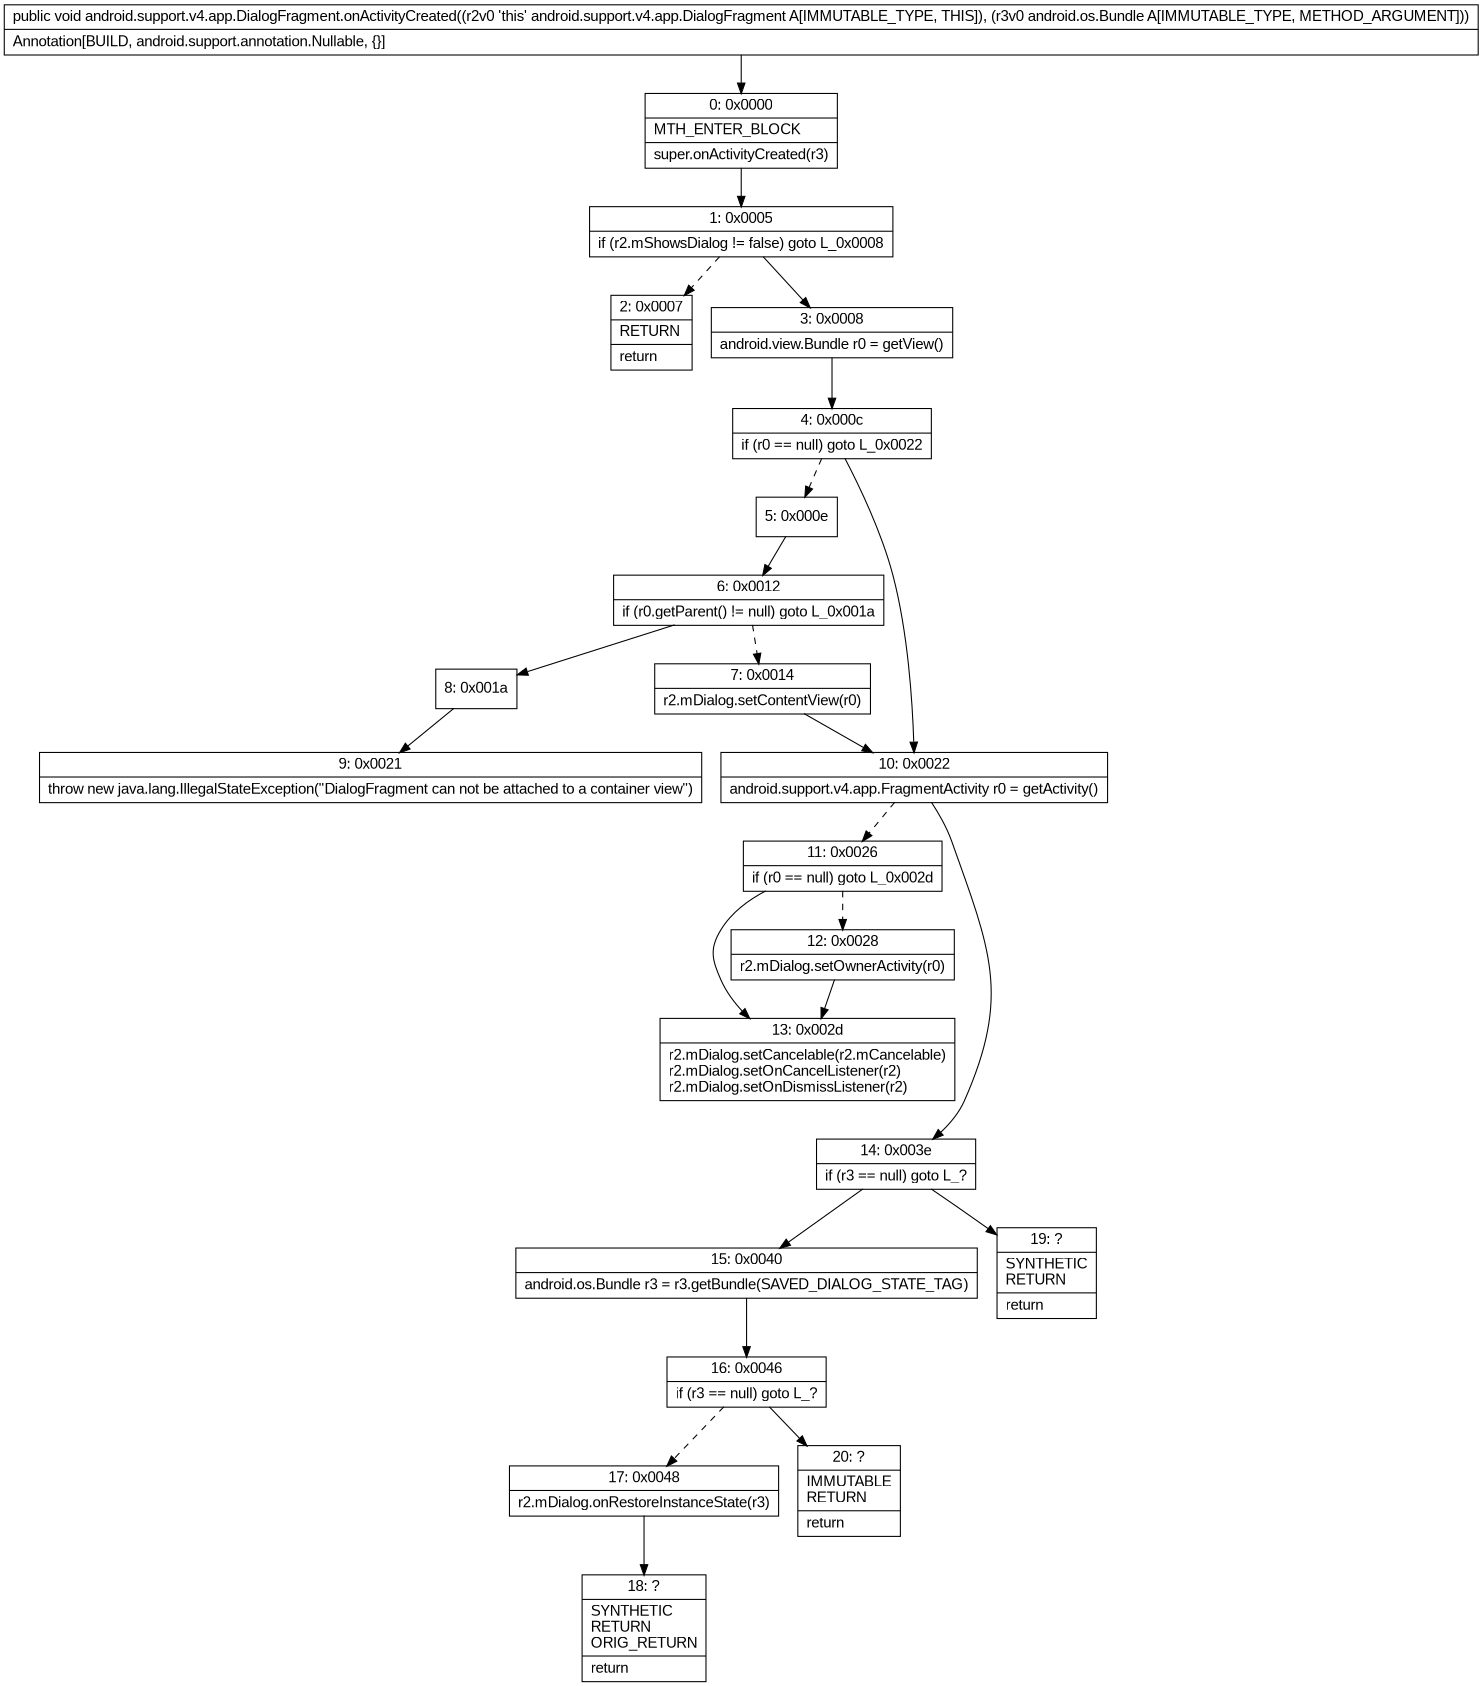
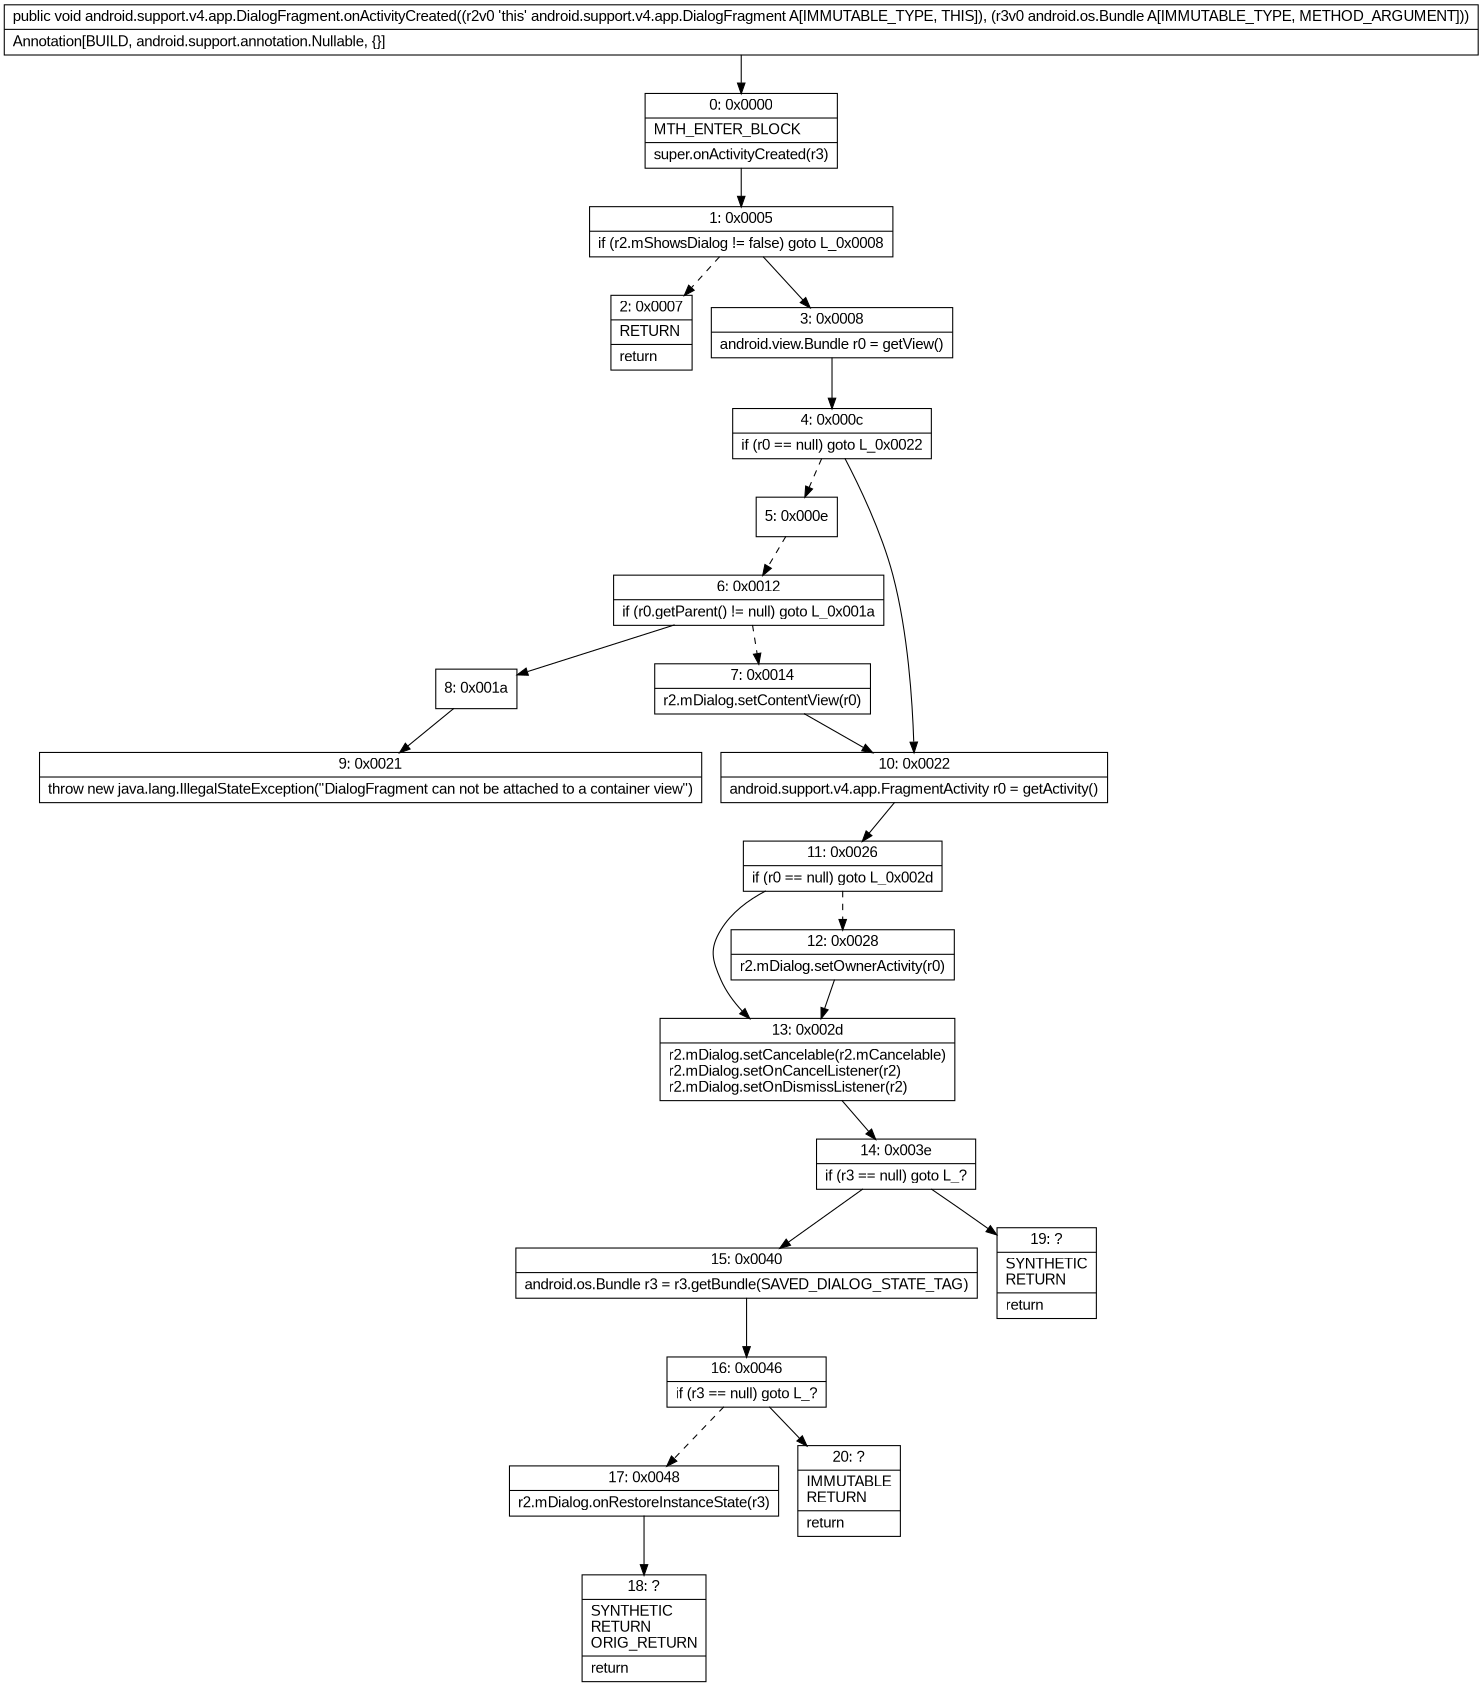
edge "5: 0x000e" -> "6: 0x0012": style solid -> dashed
edge "10: 0x0022" -> "11: 0x0026": style dashed -> solid
edge "10: 0x0022" -> "14: 0x003e": now "13: 0x002d" -> "14: 0x003e"
